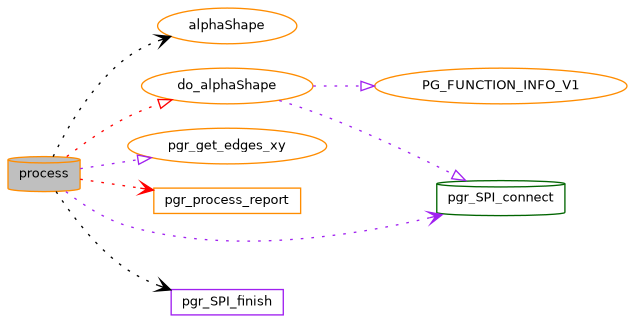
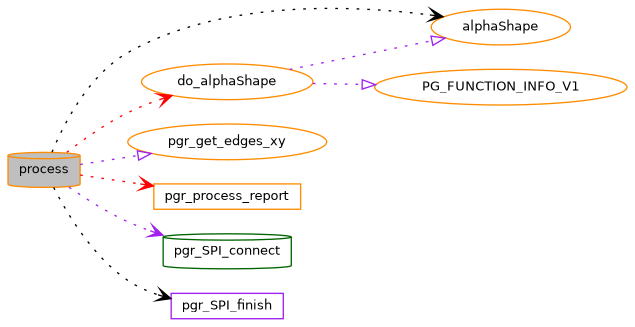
edge "process" -> "do_alphaShape": arrowhead onormal -> vee
edge "do_alphaShape" -> "pgr_SPI_connect": now "do_alphaShape" -> "alphaShape"
